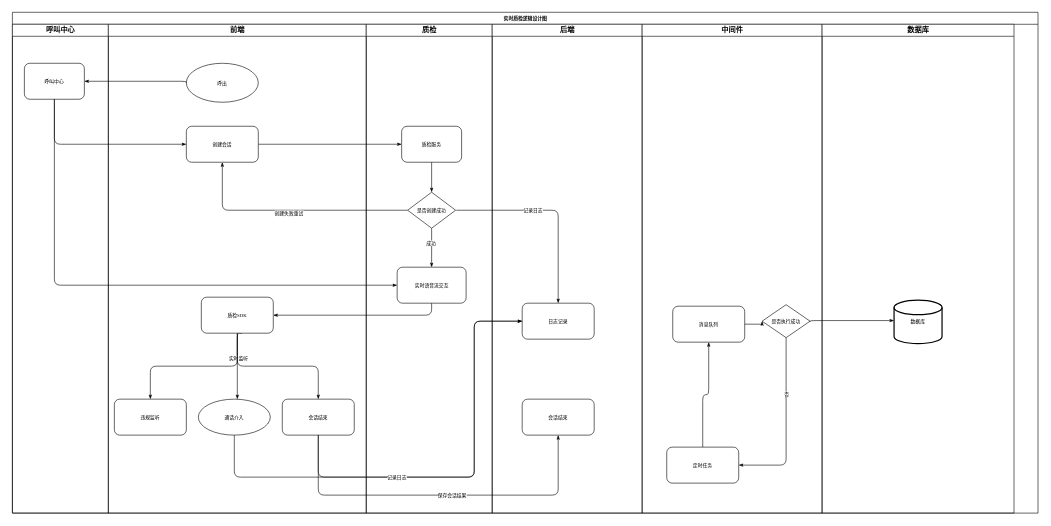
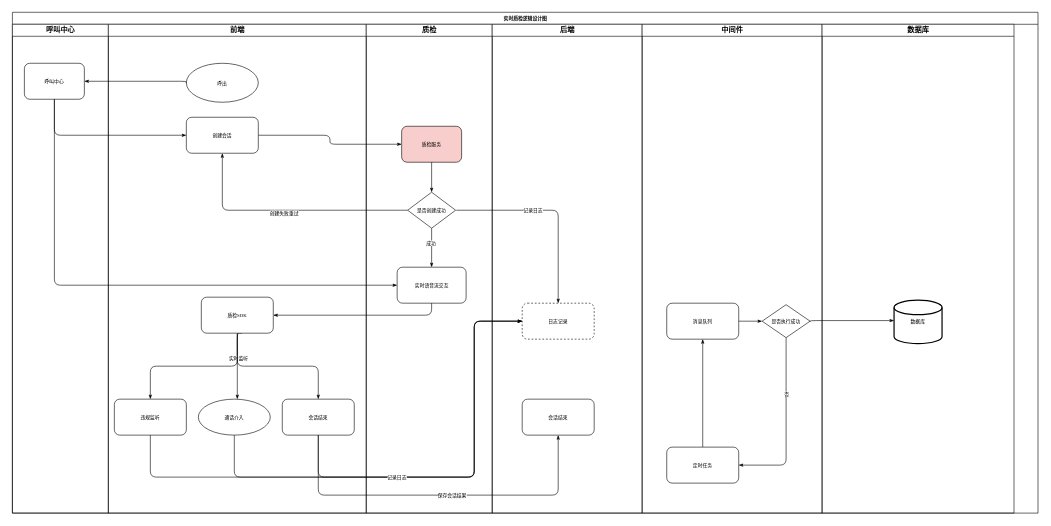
node "创建会话": moved (222, 144) -> (222, 135)
node "质检服务": fillcolor #ffffff -> #f8cecc
node "日志记录": style solid -> dashed
node "消息队列": moved (709, 324) -> (703, 321)
edge "违规监听" -> "日志记录": added
